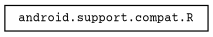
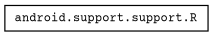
node "android.support.compat.R": label "android.support.compat.R" -> "android.support.support.R"
